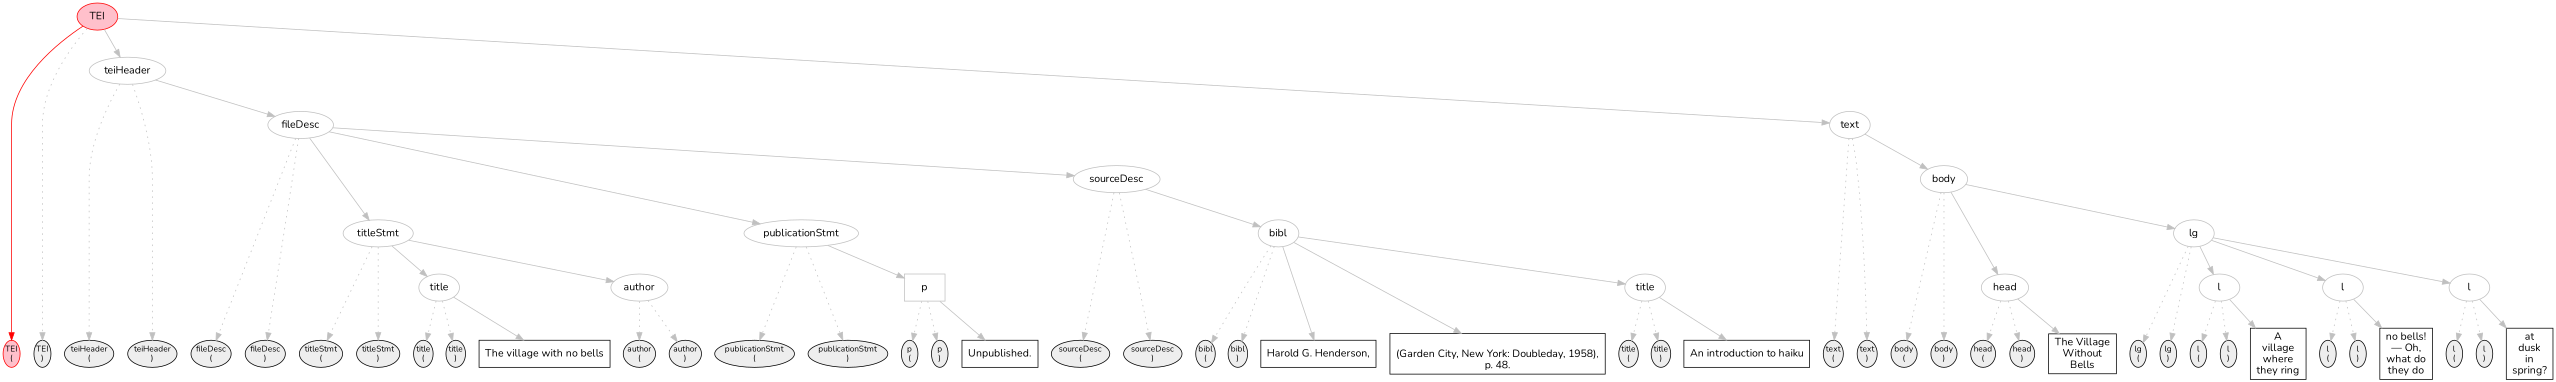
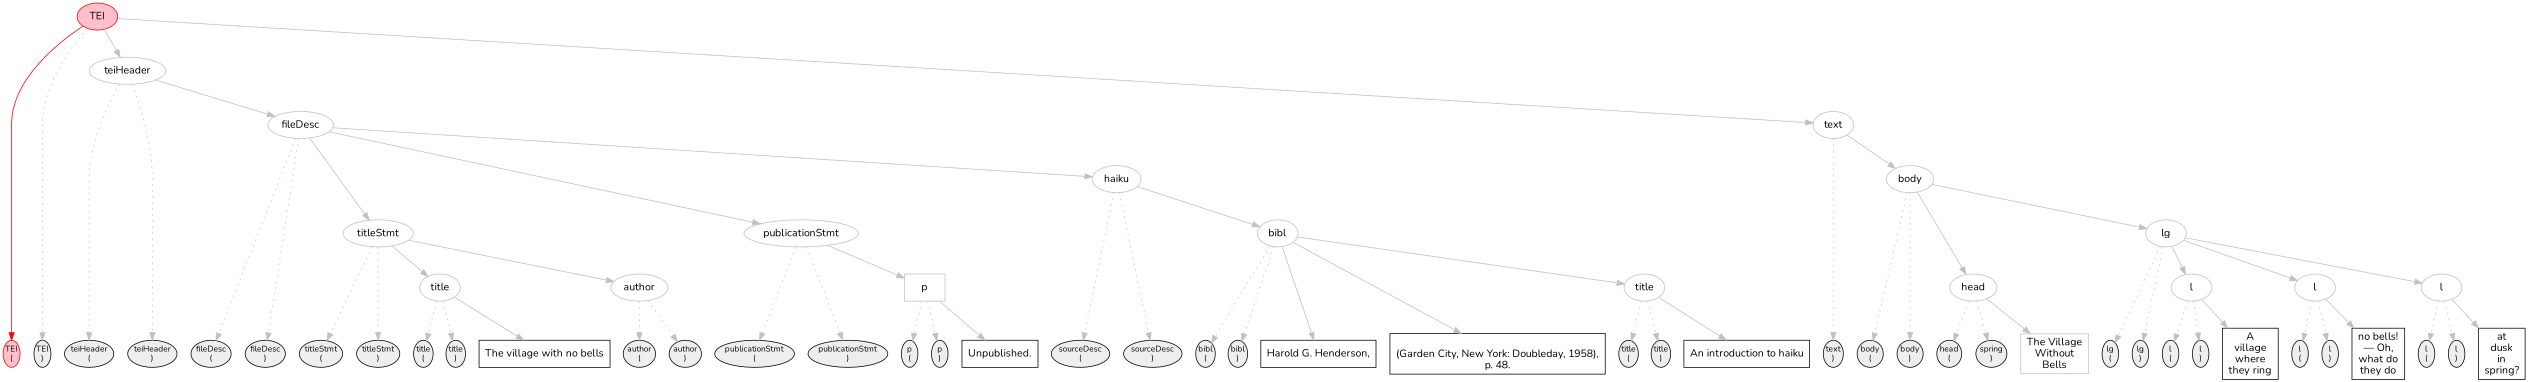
node "sourceDesc": label "sourceDesc" -> "haiku"
node "text (": removed
node "head )": label "head )" -> "spring )"
node "The Village Without Bells": color black -> gray
